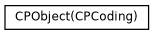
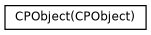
node "CPObject(CPCoding)": label "CPObject(CPCoding)" -> "CPObject(CPObject)"
